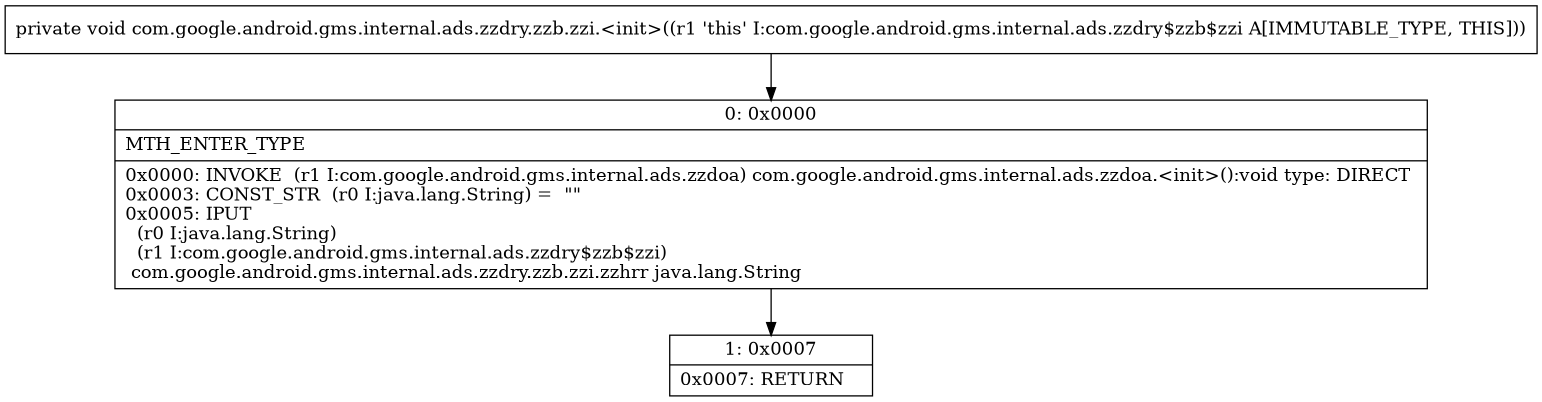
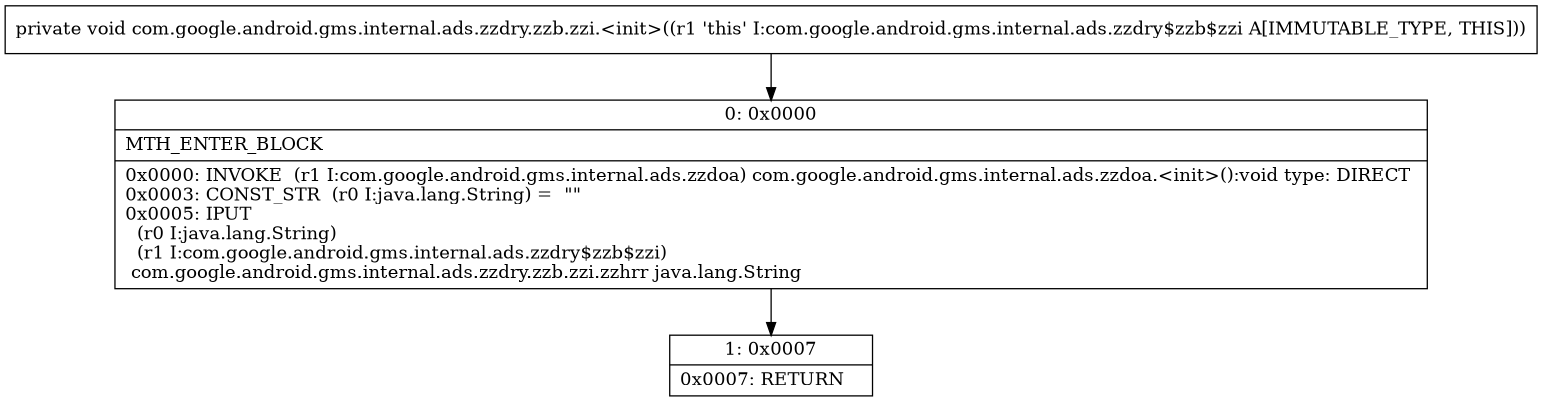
node "0: 0x0000": text "MTH_ENTER_TYPE" -> "MTH_ENTER_BLOCK"
